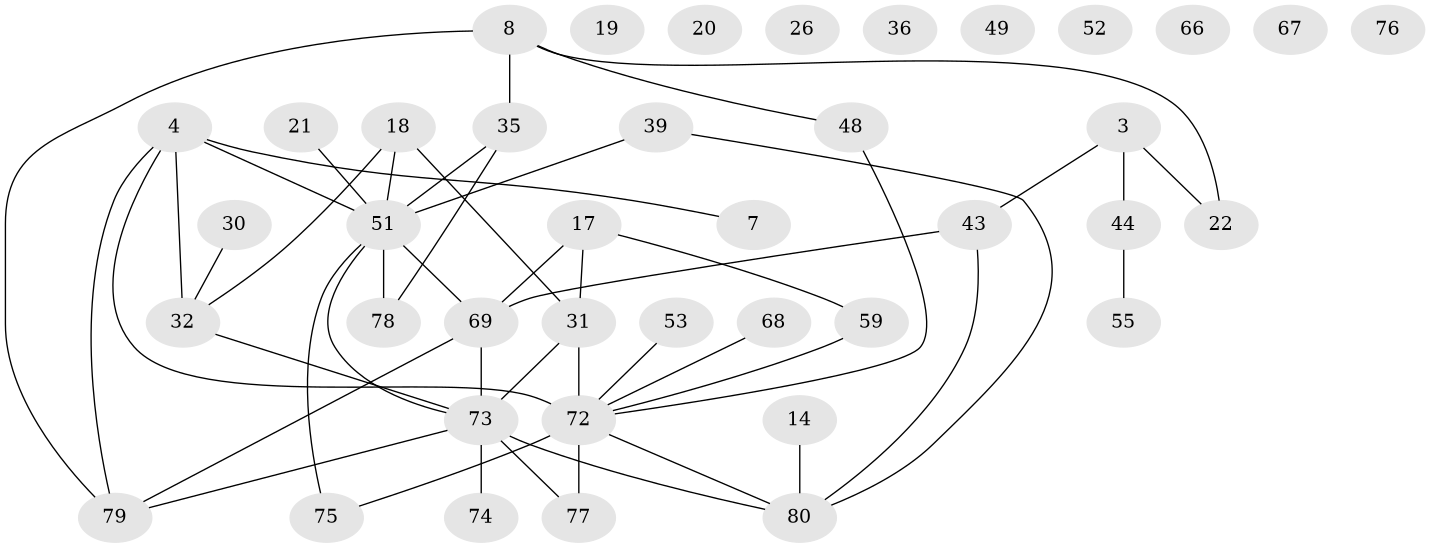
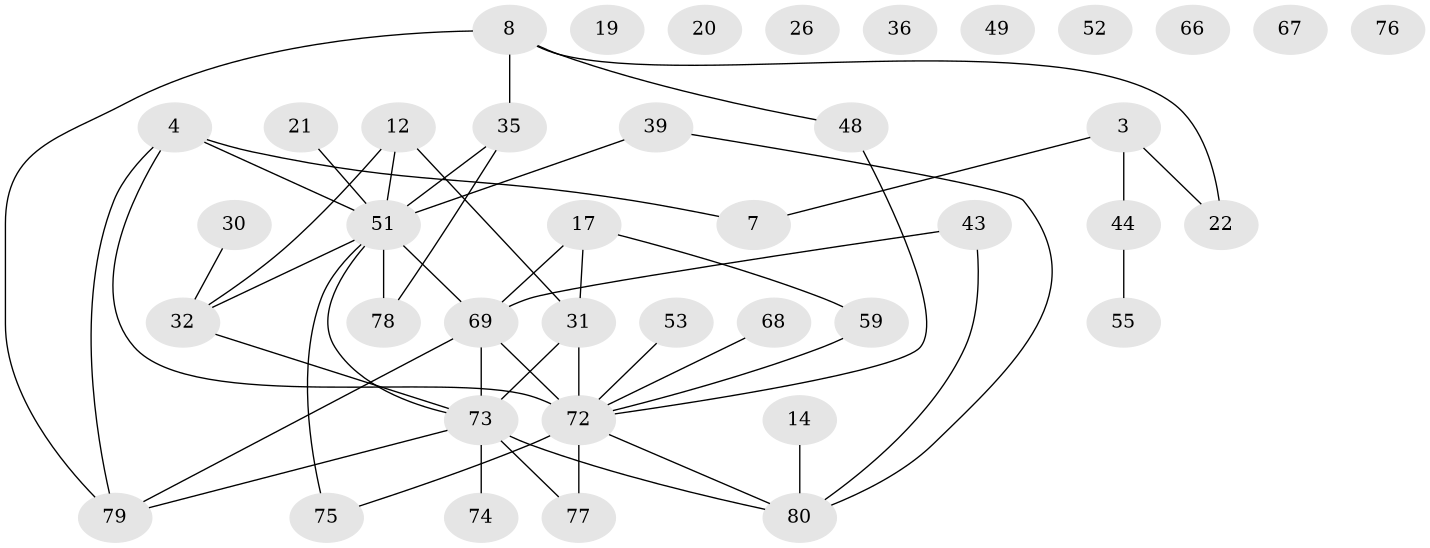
node "18": label "18" -> "12"
edge "3" -- "43": now "3" -- "7"
edge "4" -- "32": now "51" -- "32"
edge "69" -- "72": added
